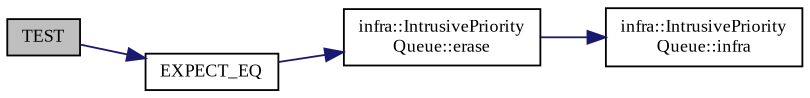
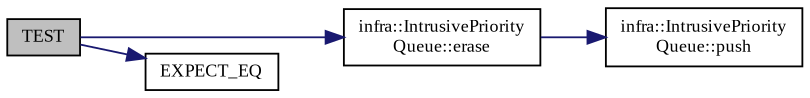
node "infra::IntrusivePriority Queue::infra": label "infra::IntrusivePriority Queue::infra" -> "infra::IntrusivePriority Queue::push"
edge "EXPECT_EQ" -> "infra::IntrusivePriority Queue::erase": now "TEST" -> "infra::IntrusivePriority Queue::erase"
